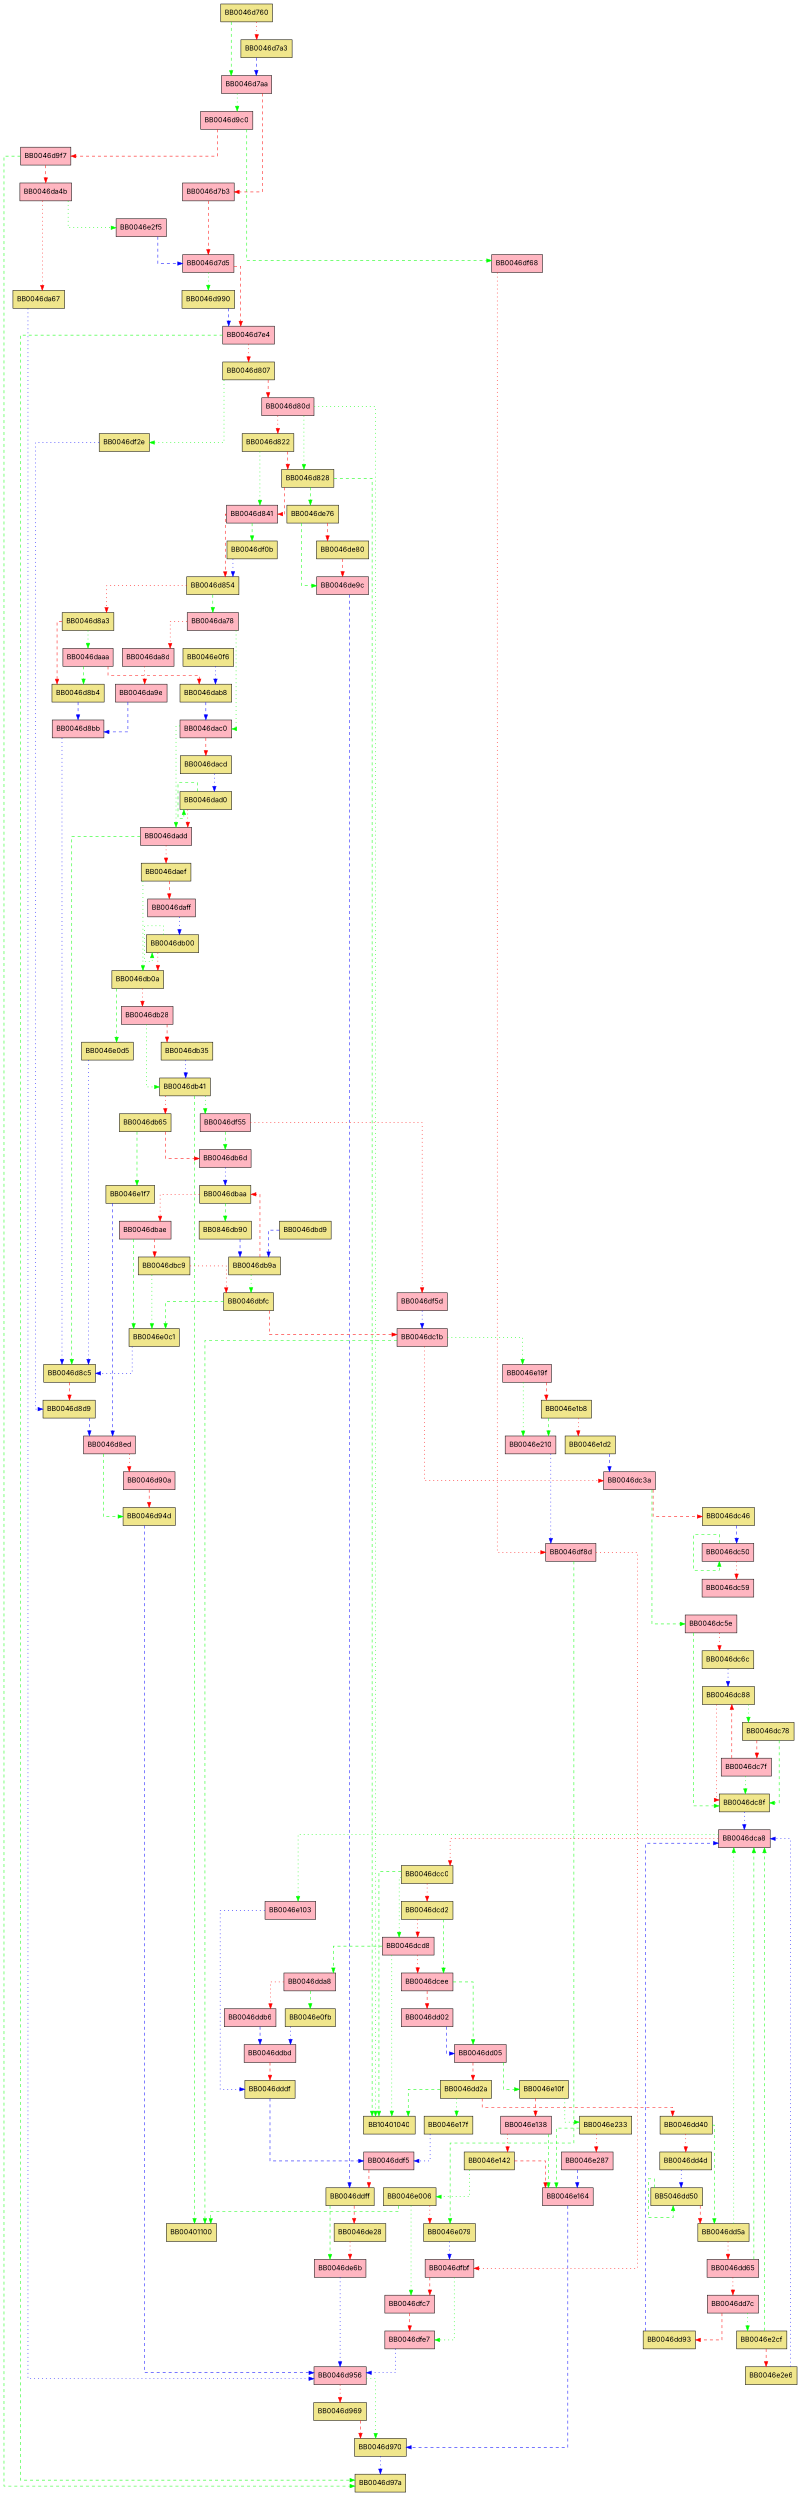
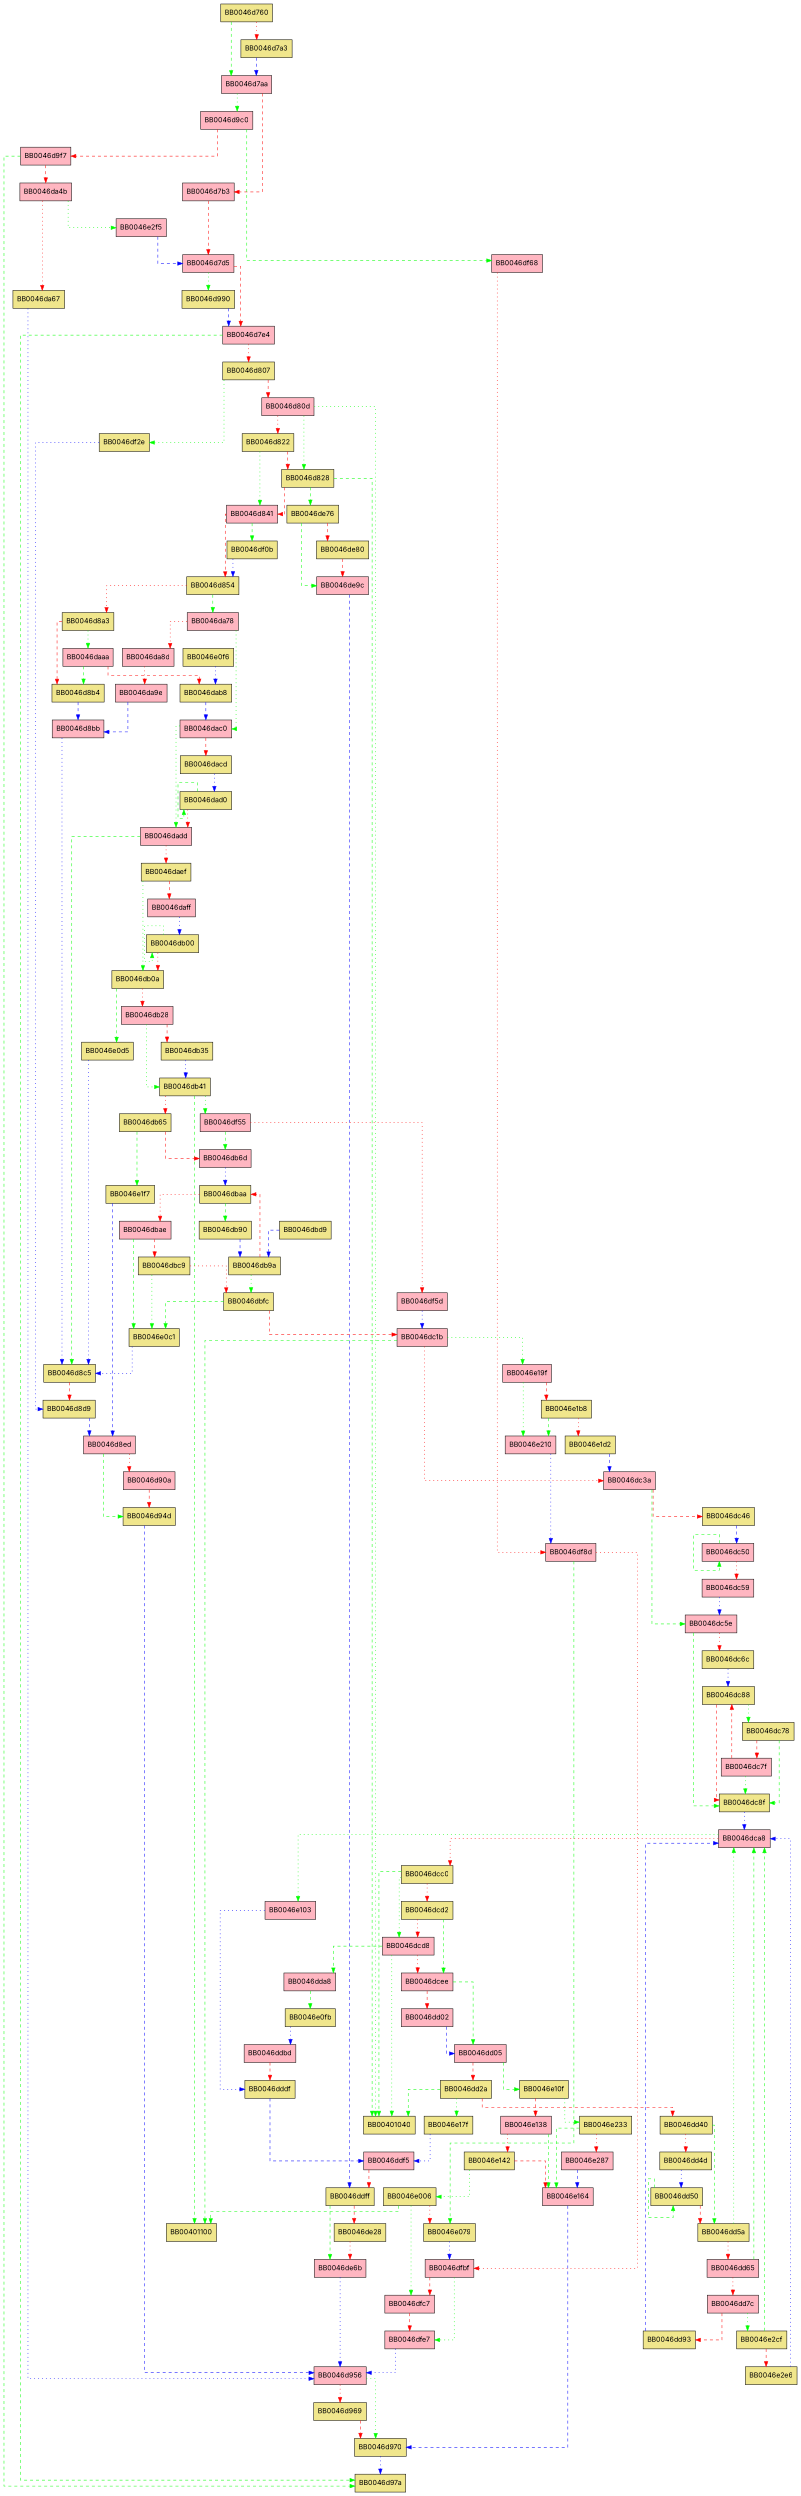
node "BB0846db90": label "BB0846db90" -> "BB0046db90"
edge "BB0046dc59" -> "BB0046dc5e": added
edge "BB0046dc88" -> "BB0046dc8f": style dotted -> dashed
node "BB0046ddb6": removed
node "BB10401040": label "BB10401040" -> "BB00401040"
node "BB5046dd50": label "BB5046dd50" -> "BB0046dd50"
